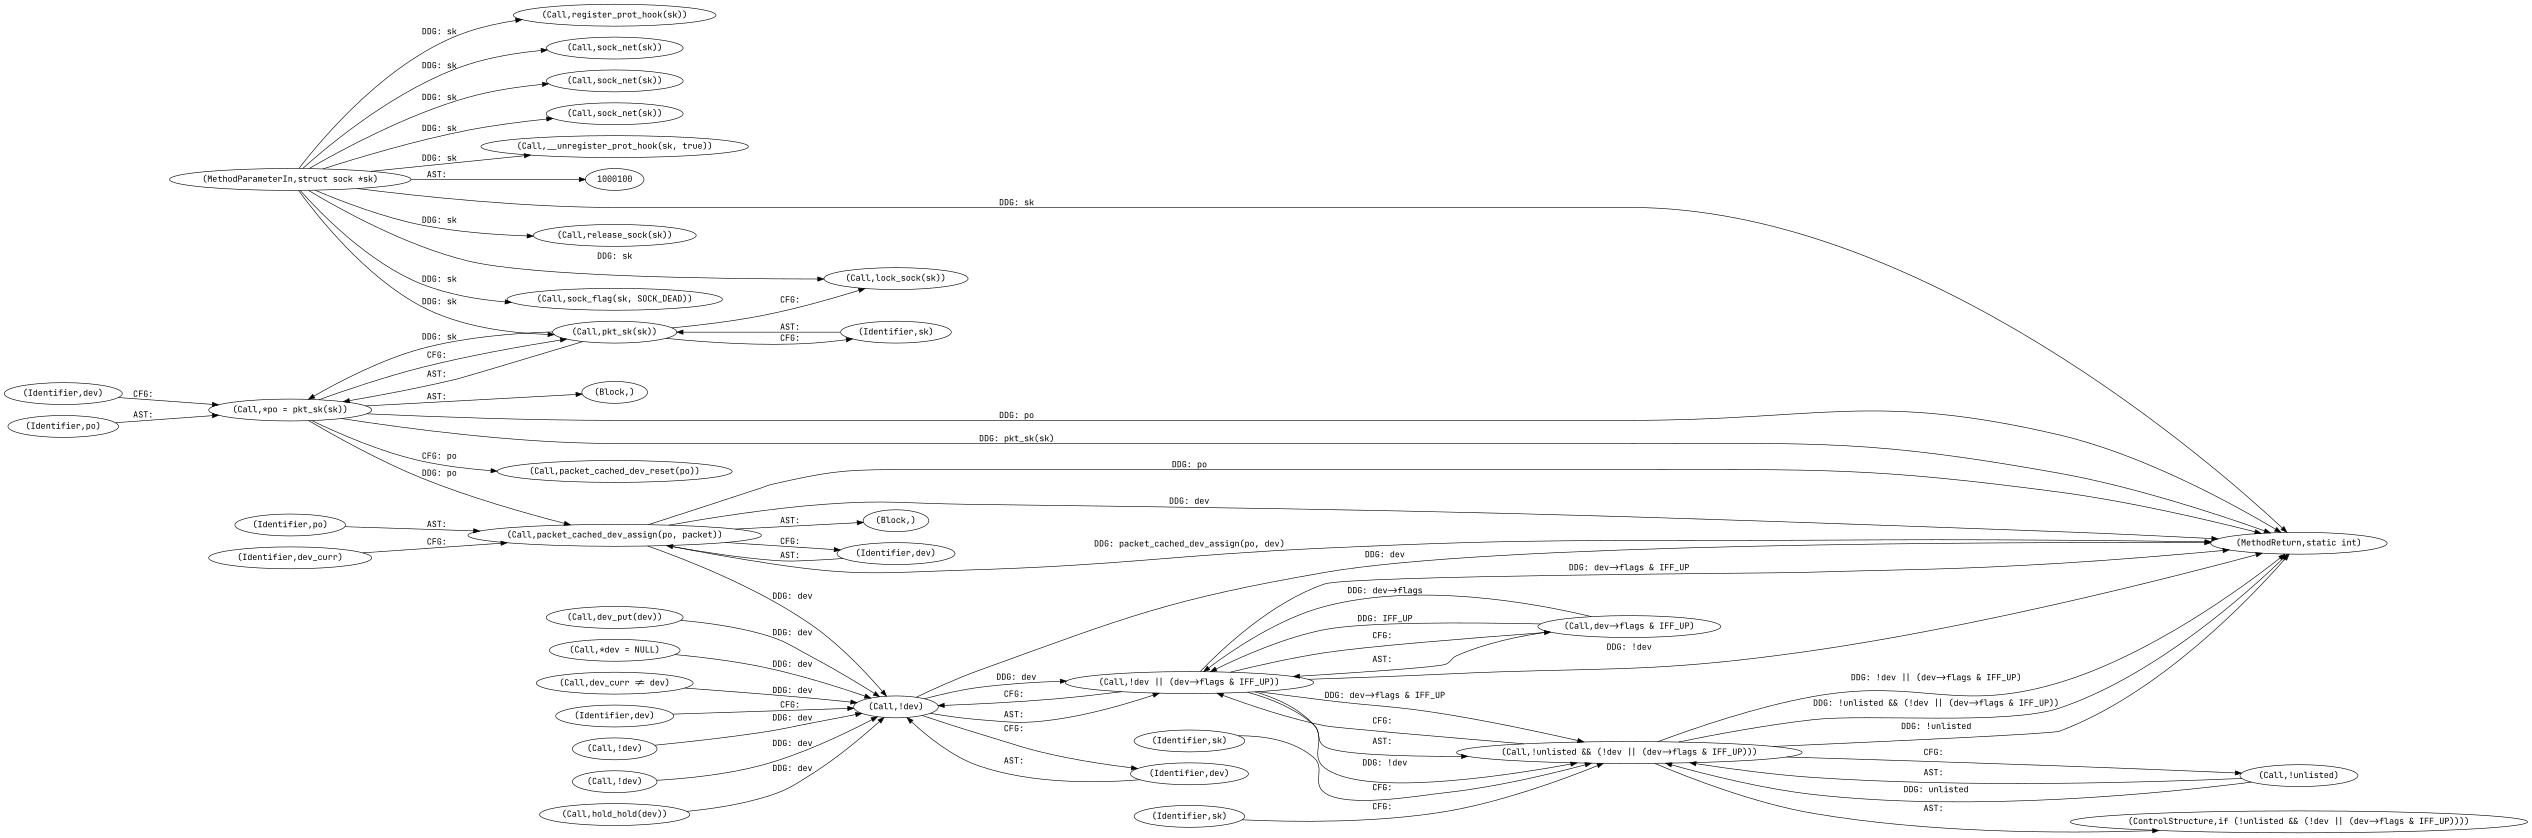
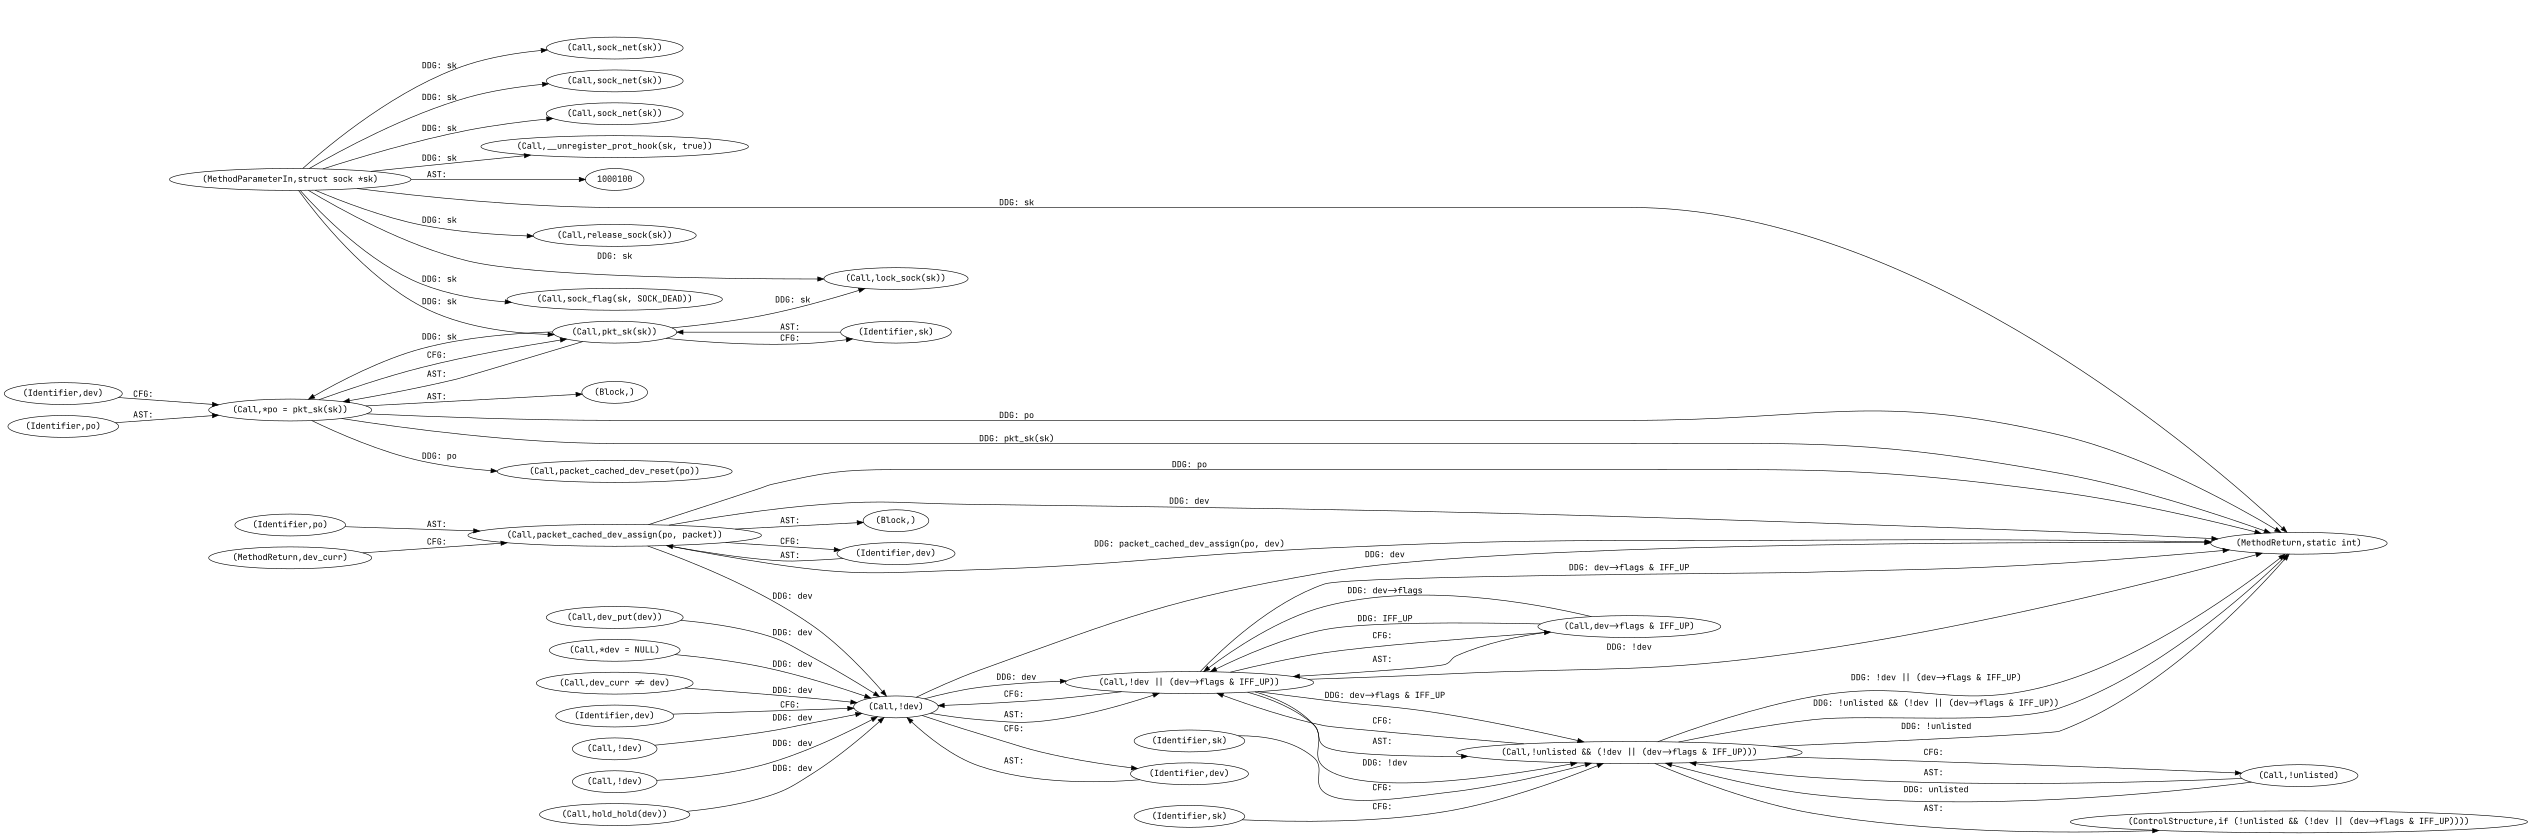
node "(Call,register_prot_hook(sk))": removed
edge "(Call,pkt_sk(sk))" -> "(Call,lock_sock(sk))": label "CFG: " -> "DDG: sk"
edge "(Call,*po = pkt_sk(sk))" -> "(Call,packet_cached_dev_reset(po))": label "CFG: po" -> "DDG: po"
edge "(Call,*po = pkt_sk(sk))" -> "(Call,packet_cached_dev_assign(po, packet))": removed, label "DDG: po"
node "(Identifier,dev_curr)": label "(Identifier,dev_curr)" -> "(MethodReturn,dev_curr)"
